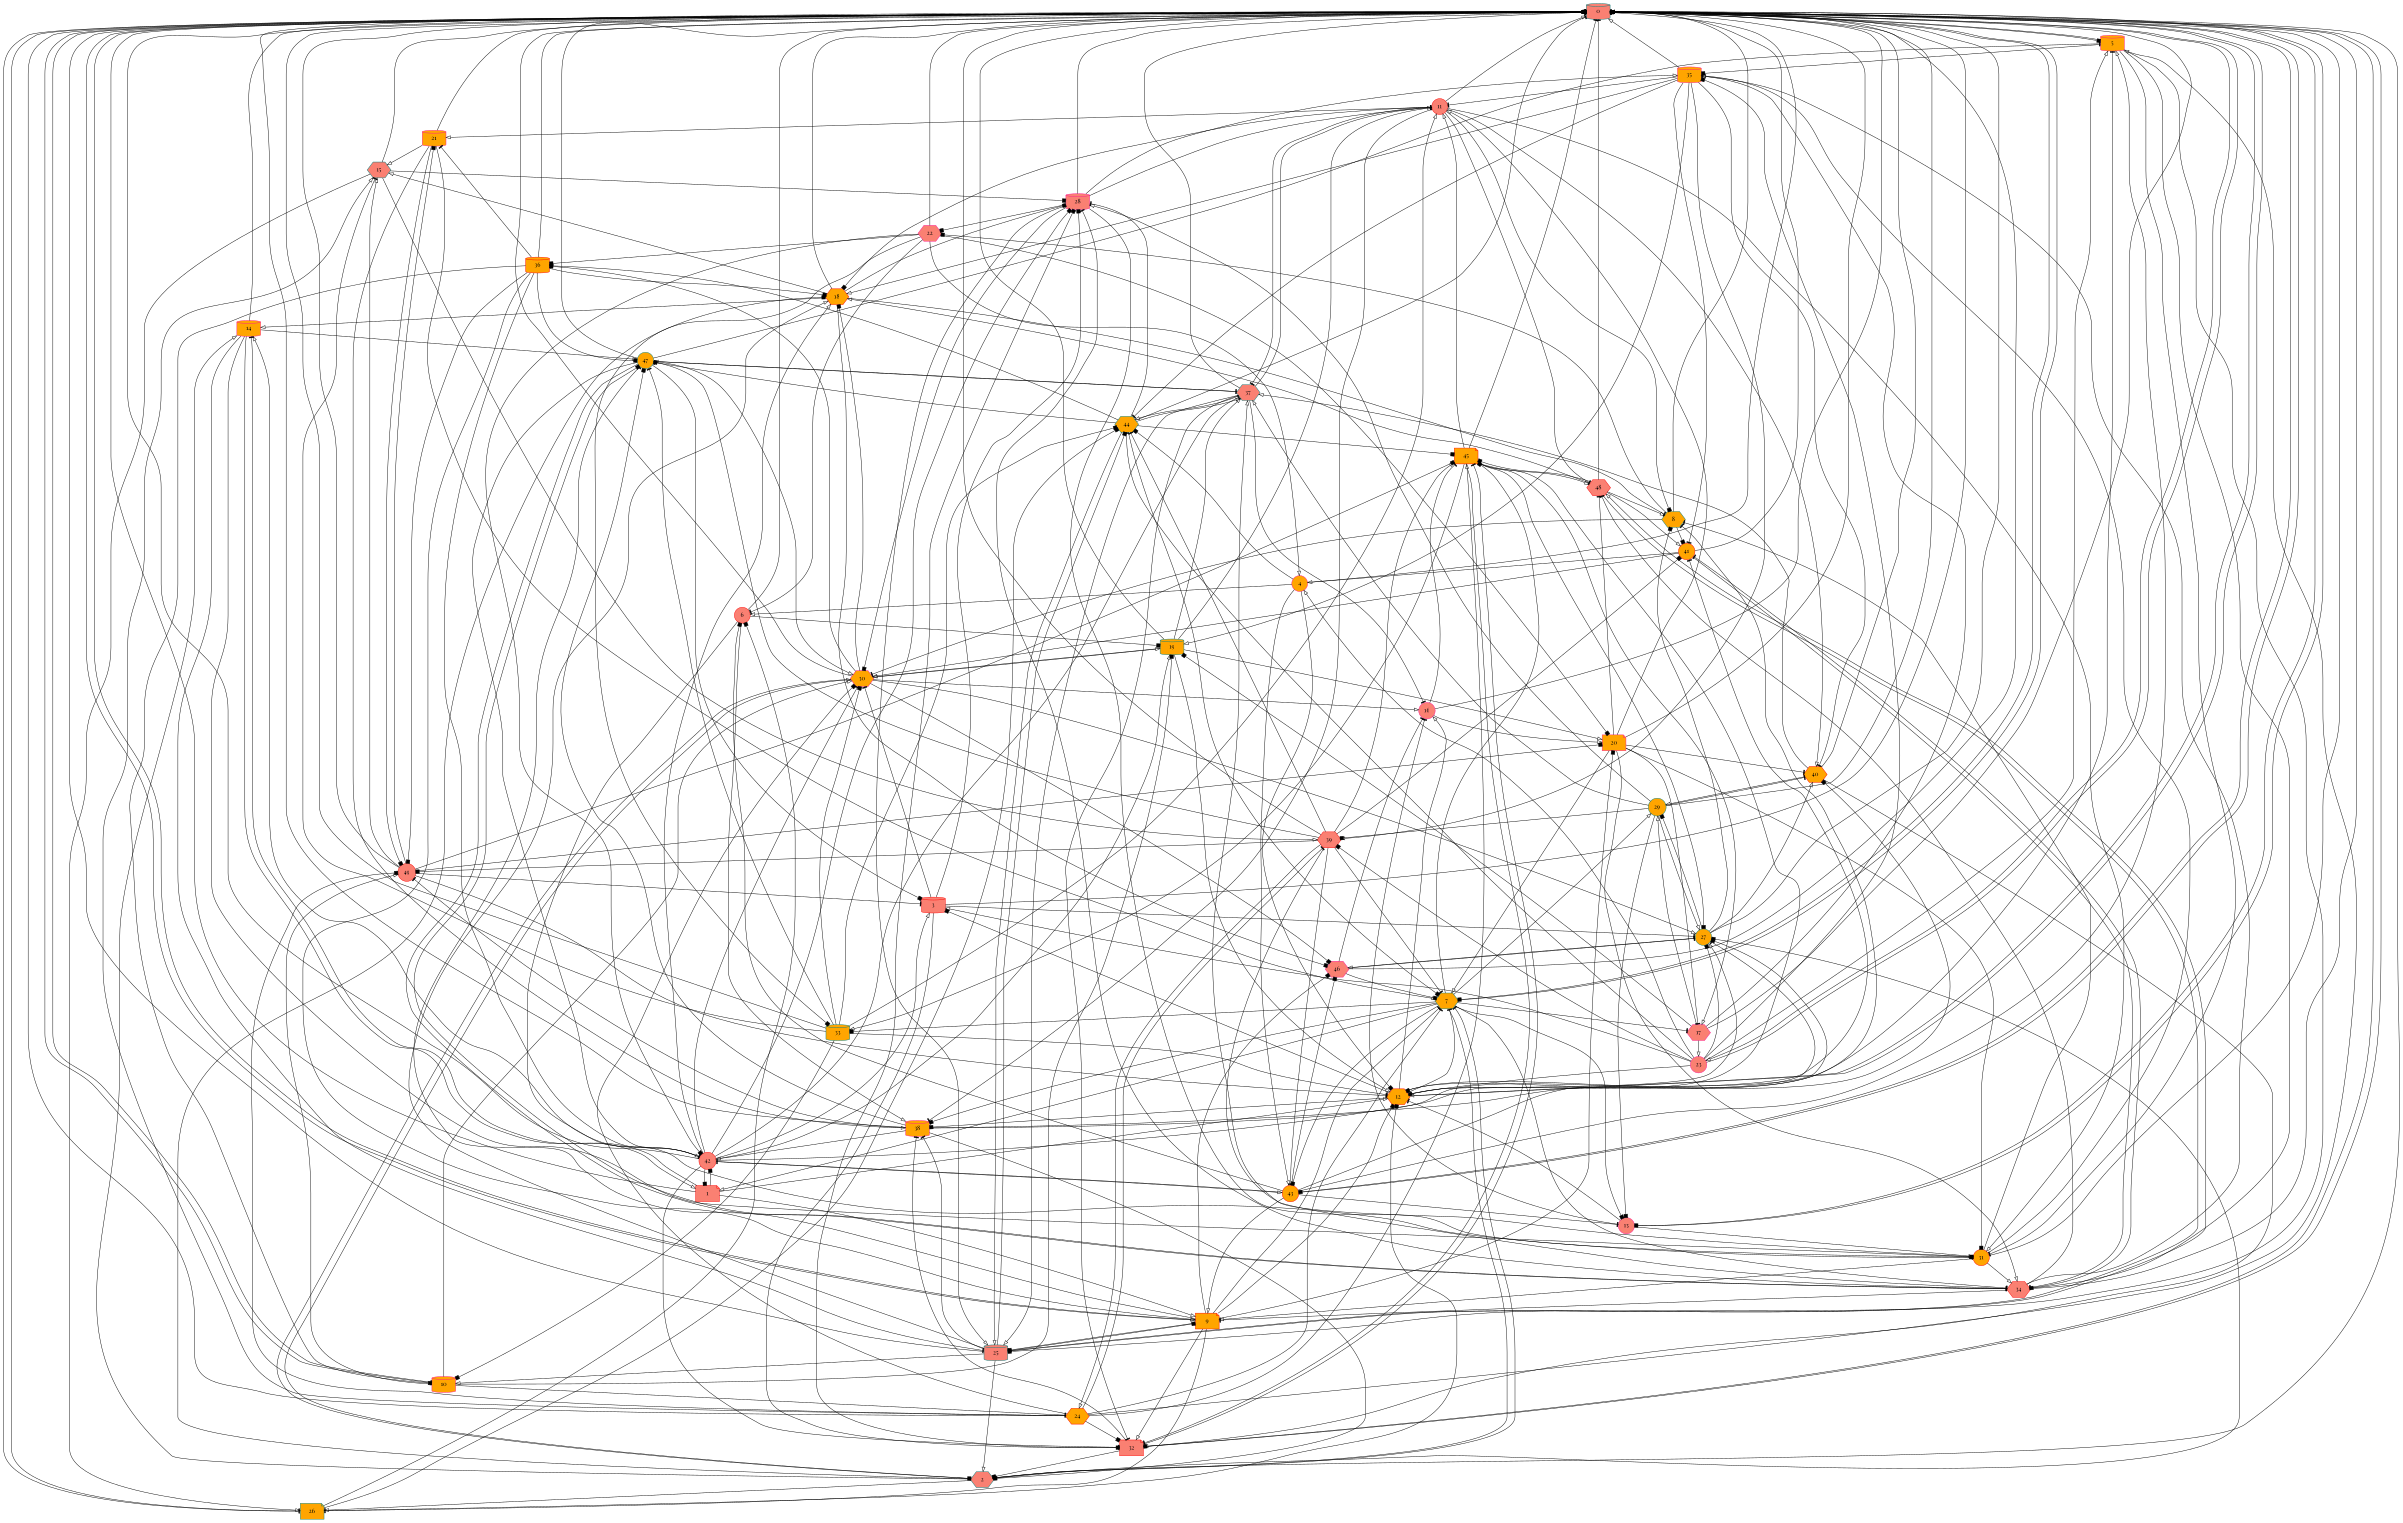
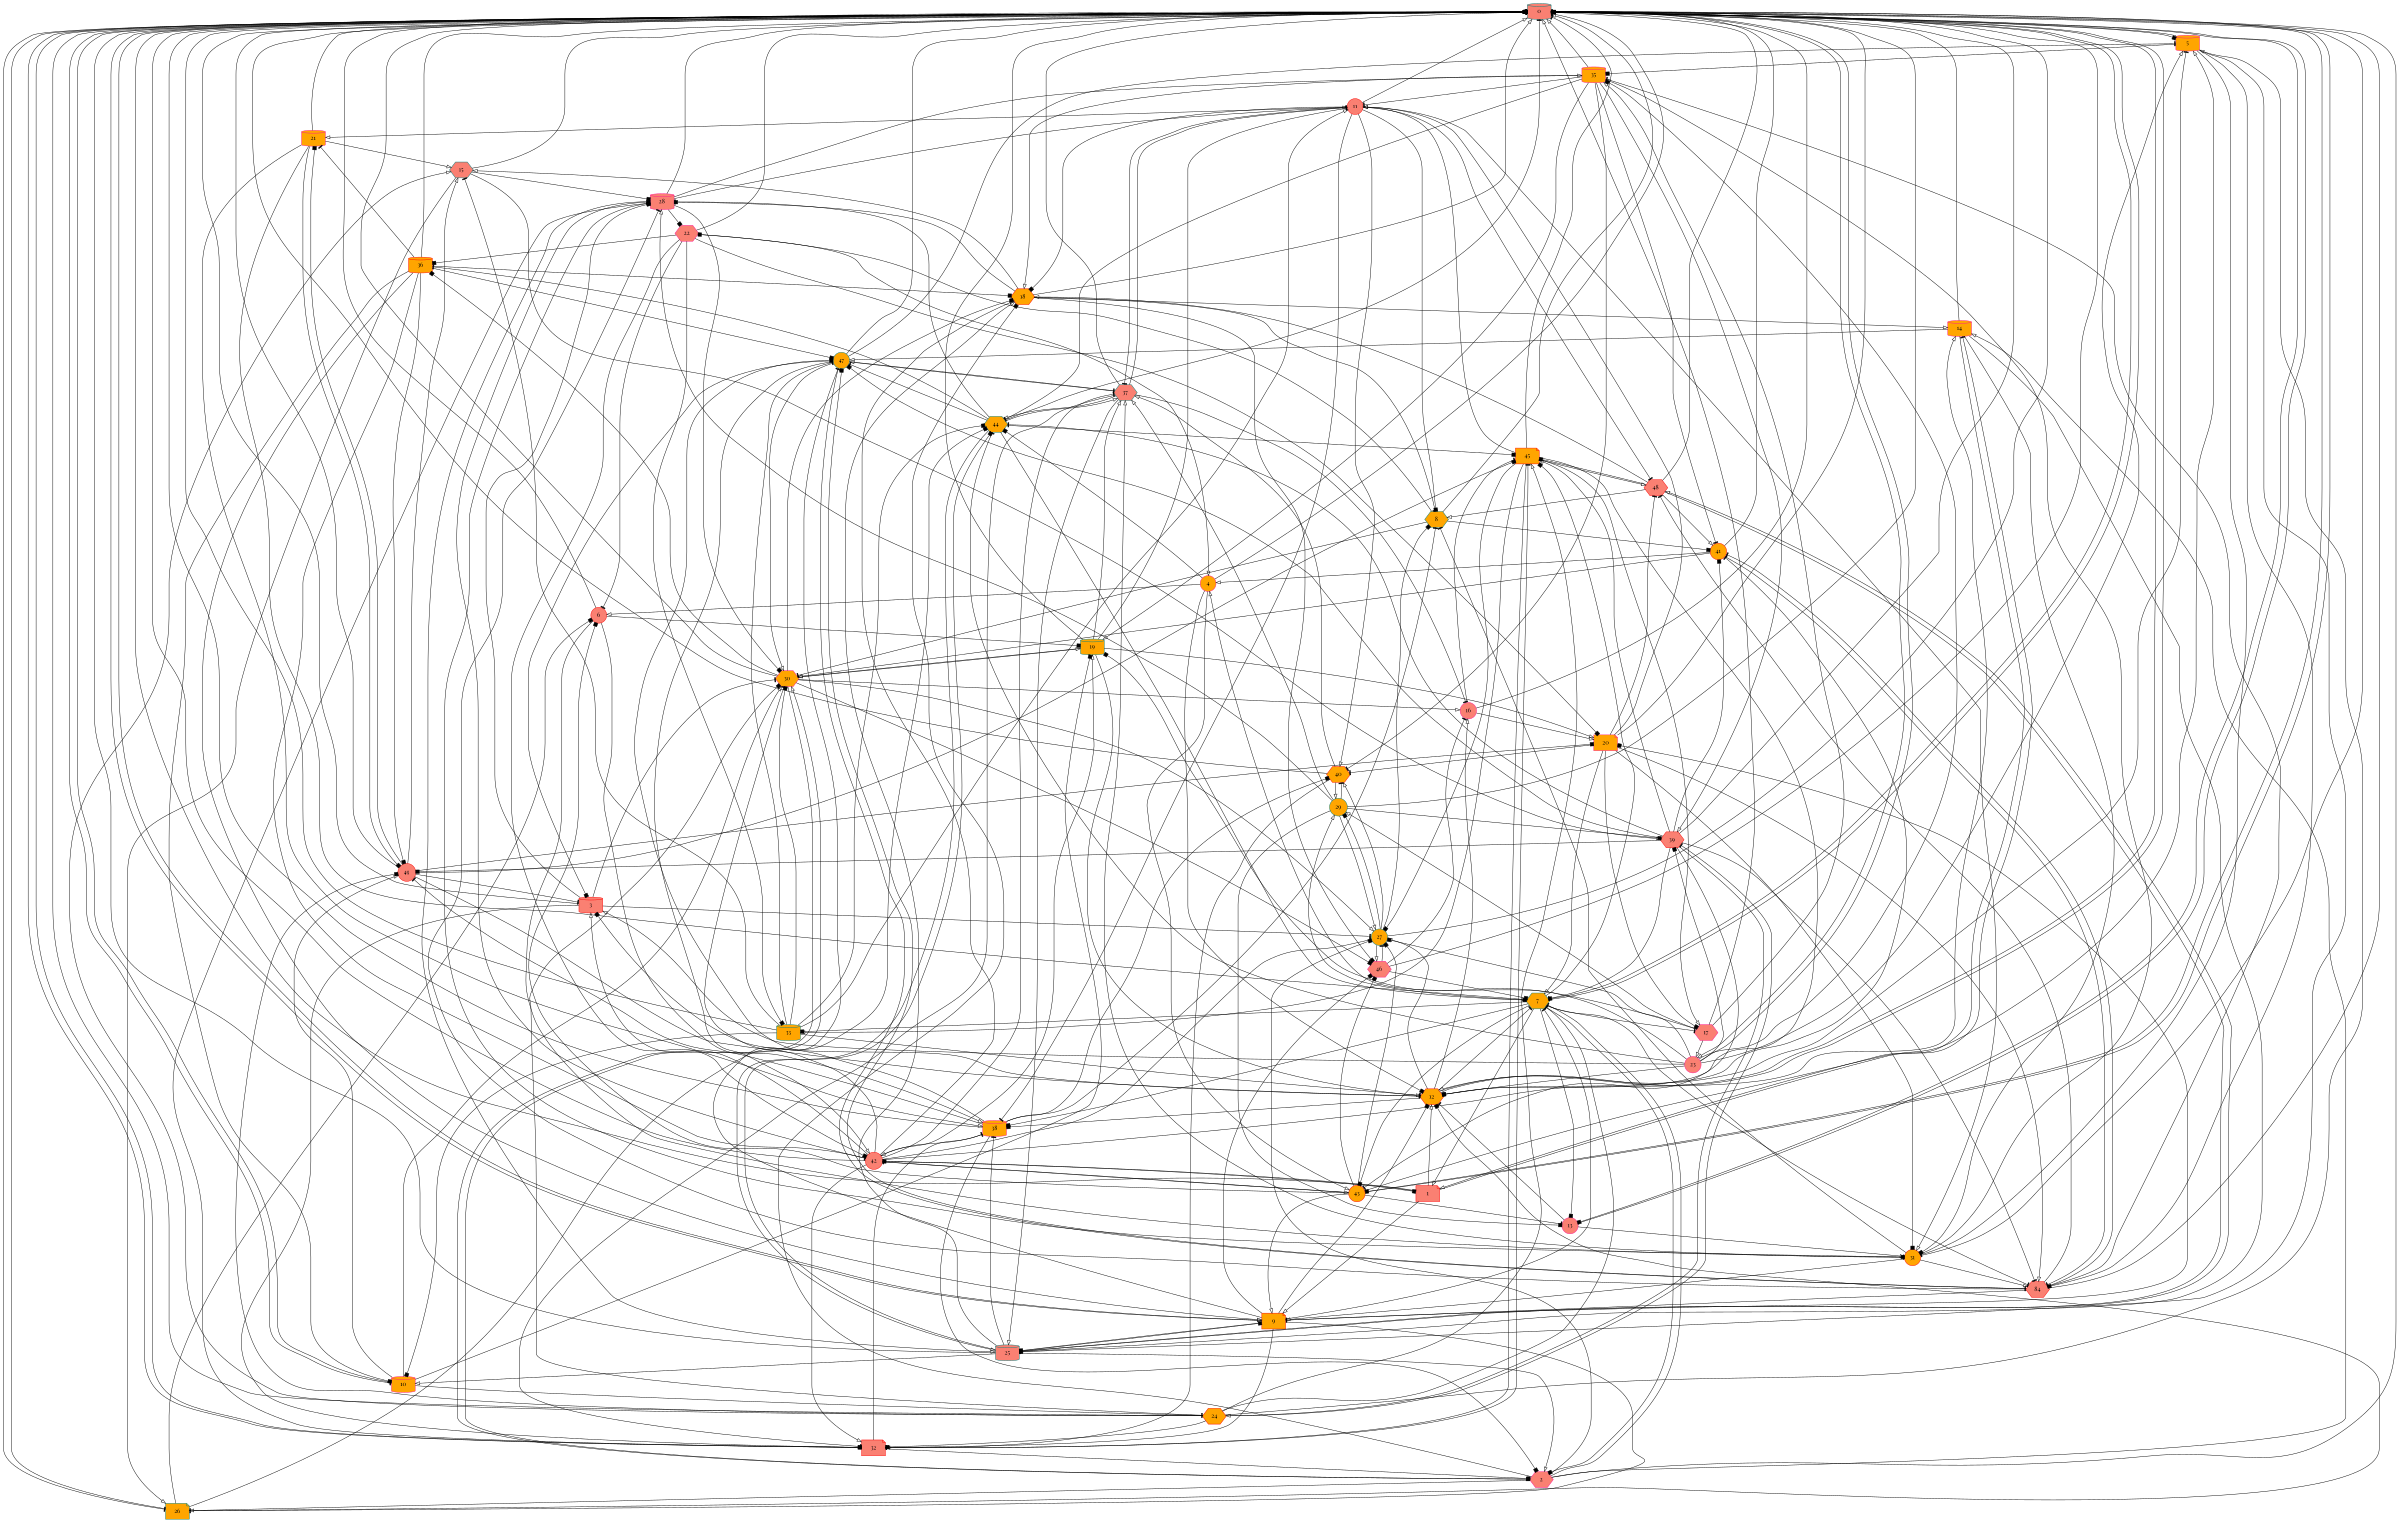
edge "20" -> "17": arrowhead tee -> box
edge "13" -> "16": removed
node "34": label "34" -> "84"
edge "42" -> "32": arrowhead tee -> onormal
node "2": color teal -> deeppink
